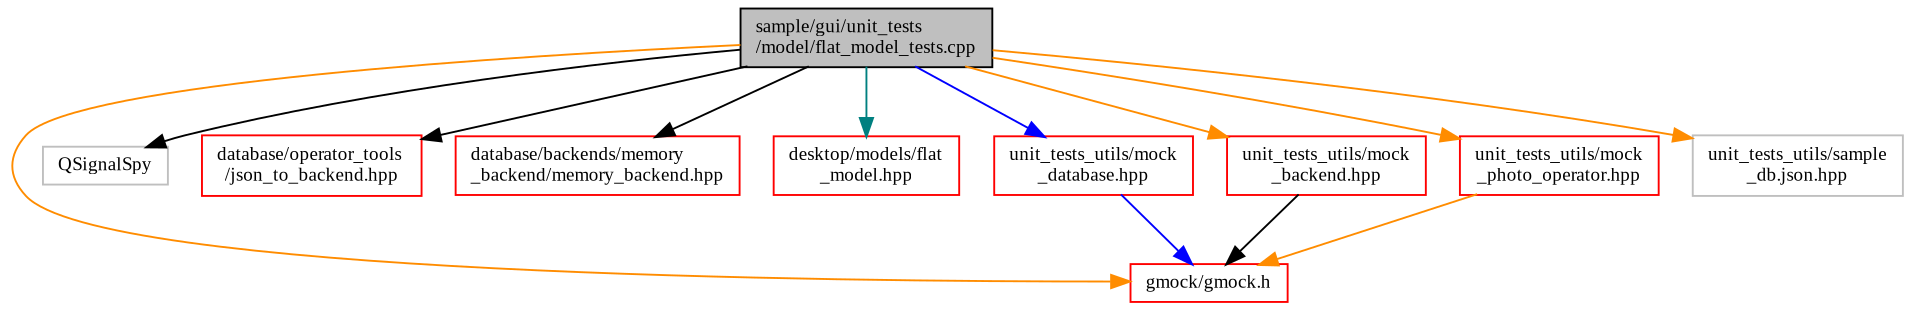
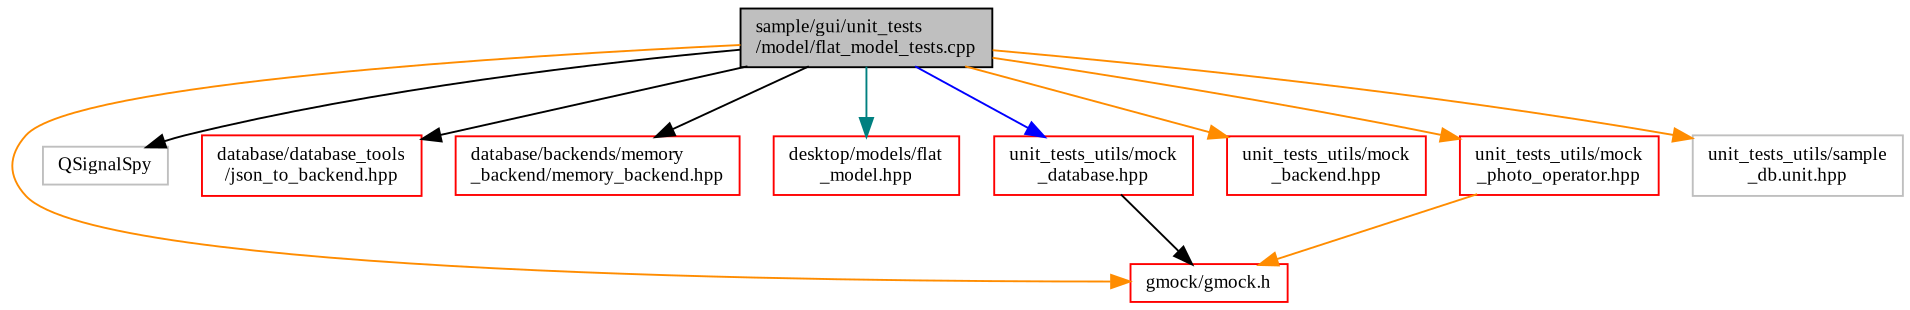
node "database/operator_tools /json_to_backend.hpp": label "database/operator_tools /json_to_backend.hpp" -> "database/database_tools /json_to_backend.hpp"
node "unit_tests_utils/sample _db.json.hpp": label "unit_tests_utils/sample _db.json.hpp" -> "unit_tests_utils/sample _db.unit.hpp"
edge "unit_tests_utils/mock _database.hpp" -> "gmock/gmock.h": color blue -> black
edge "unit_tests_utils/mock _backend.hpp" -> "gmock/gmock.h": removed
